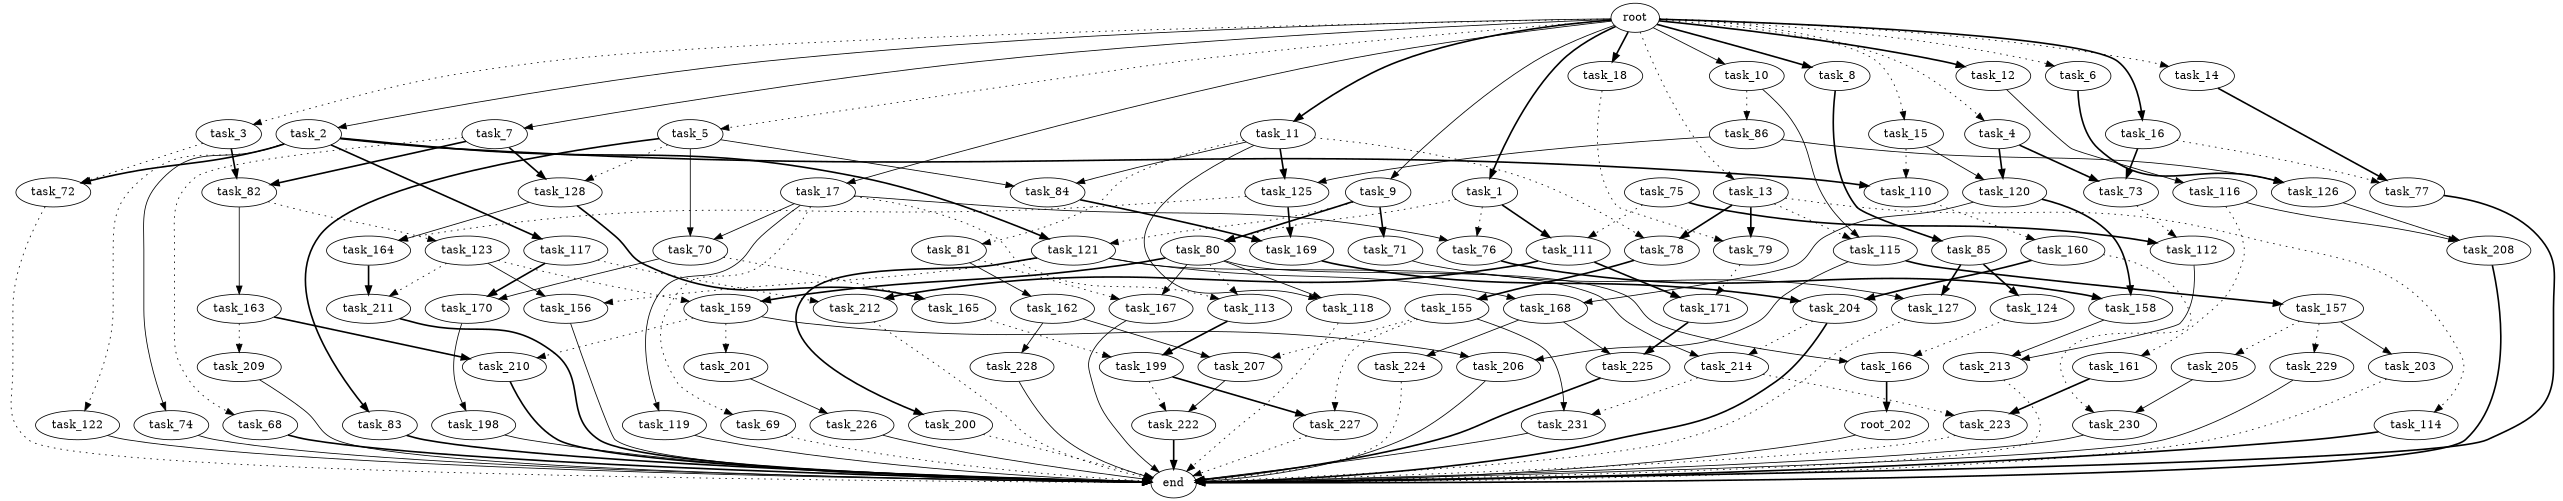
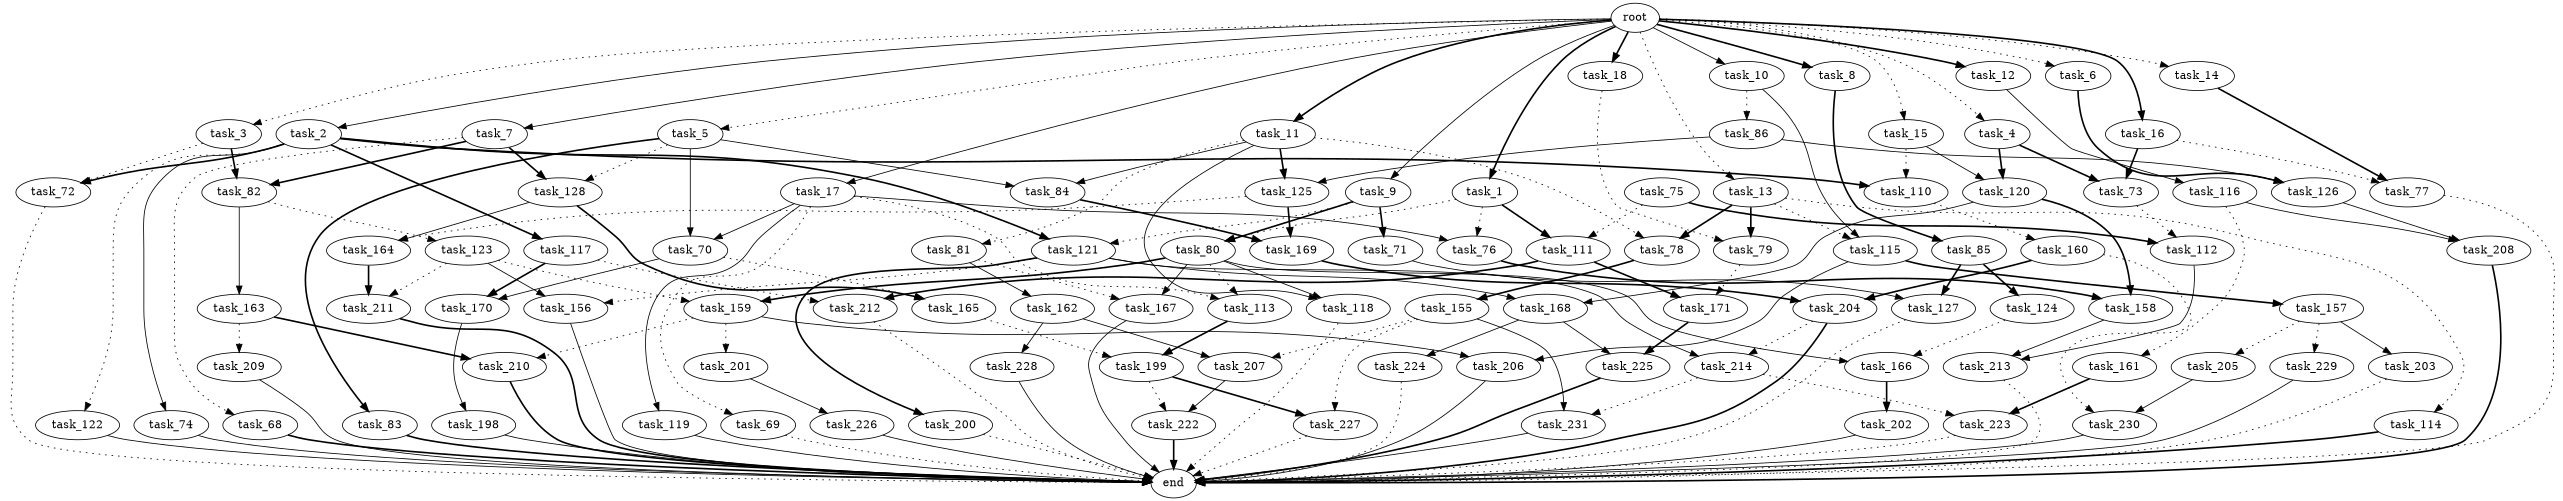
node "root_202": label "root_202" -> "task_202"
edge "task_77" -> "end": style bold -> dotted
